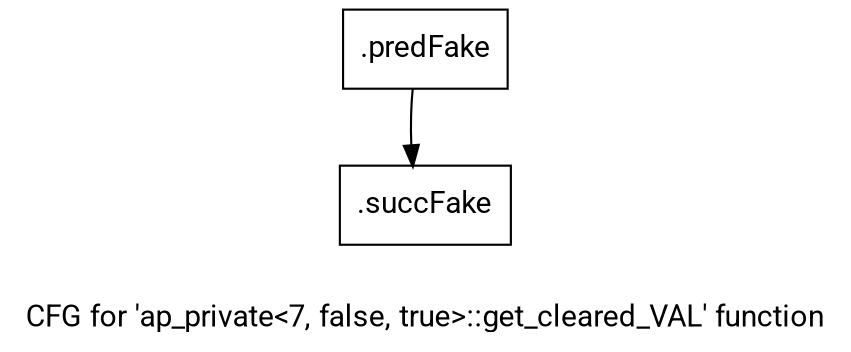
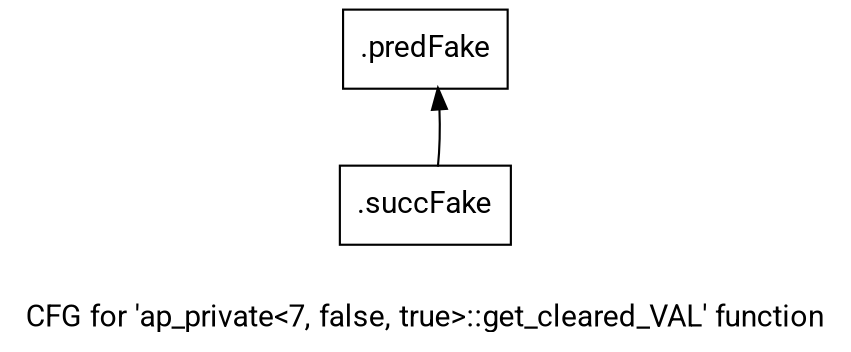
edge ".predFake" -> ".succFake": reversed
